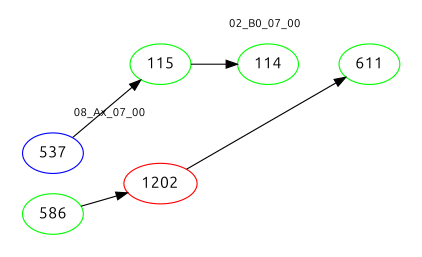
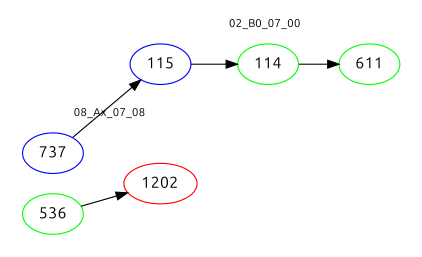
node "115": color green -> blue
cluster "08_Ax_07_00": label "08_Ax_07_00" -> "08_Ax_07_08"
edge "1202" -> "611": now "114" -> "611"
node "537": label "537" -> "737"
node "586": label "586" -> "536"
